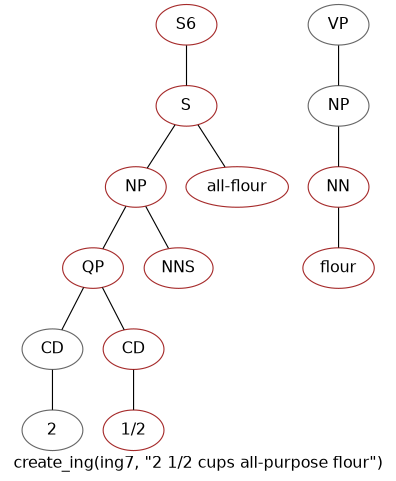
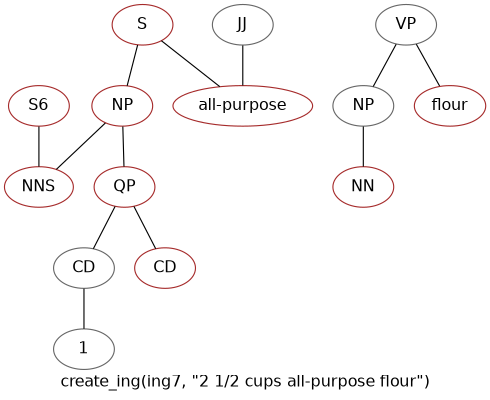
node "JJ": added
edge "S6" -- "S": now "S6" -- "NNS"
node "all-flour": label "all-flour" -> "all-purpose"
edge "NN" -- "flour": now "VP" -- "flour"
node "2": label "2" -> "1"
node "1/2": removed
